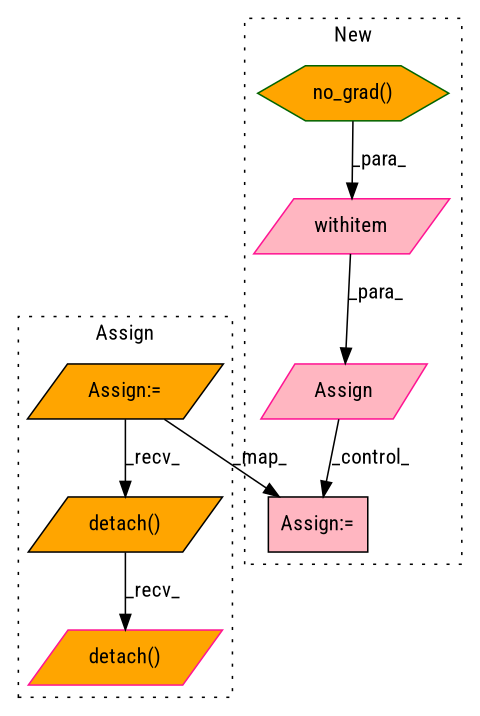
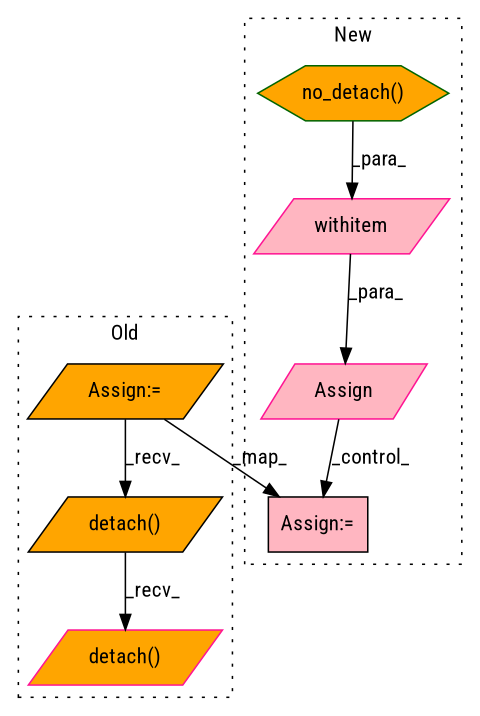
node "no_grad()": label "no_grad()" -> "no_detach()"
cluster "Assign": label "Assign" -> "Old"
